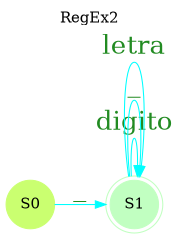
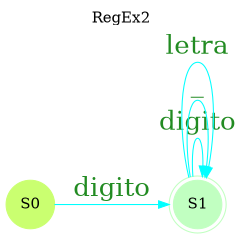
edge "S0" -> "S1": label "_" -> "digito"
